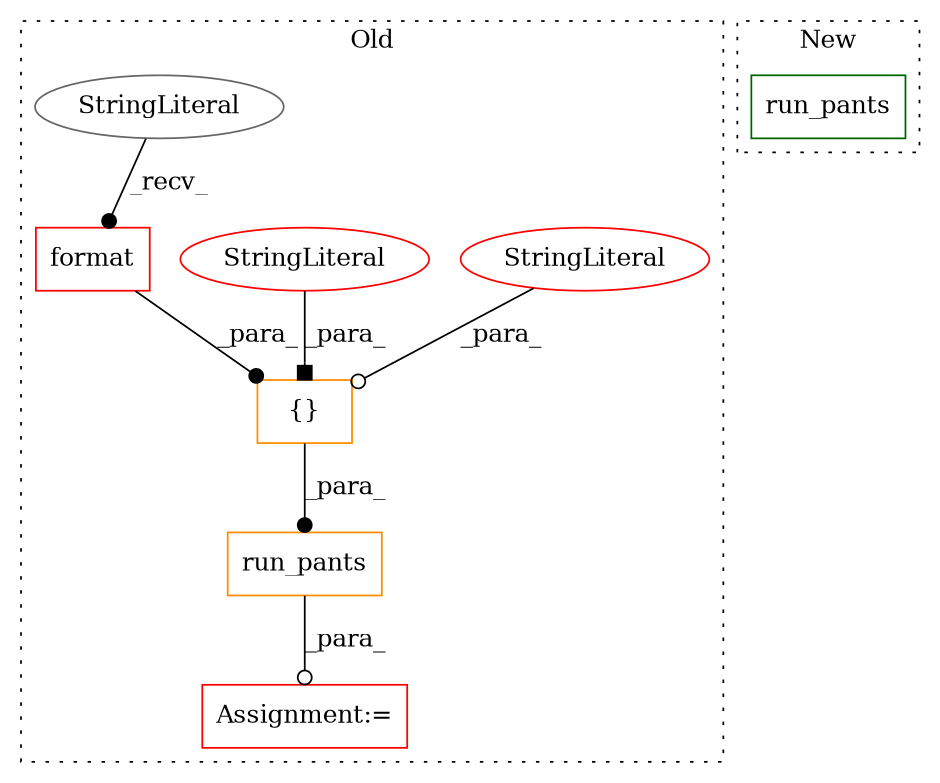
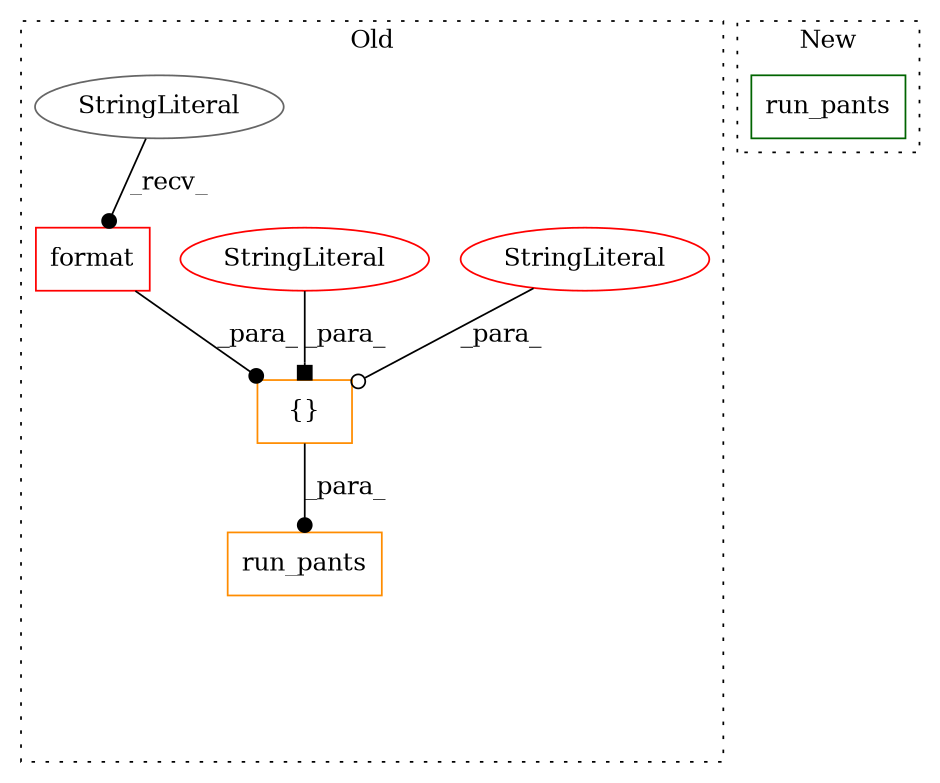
node "Assignment:=": removed
